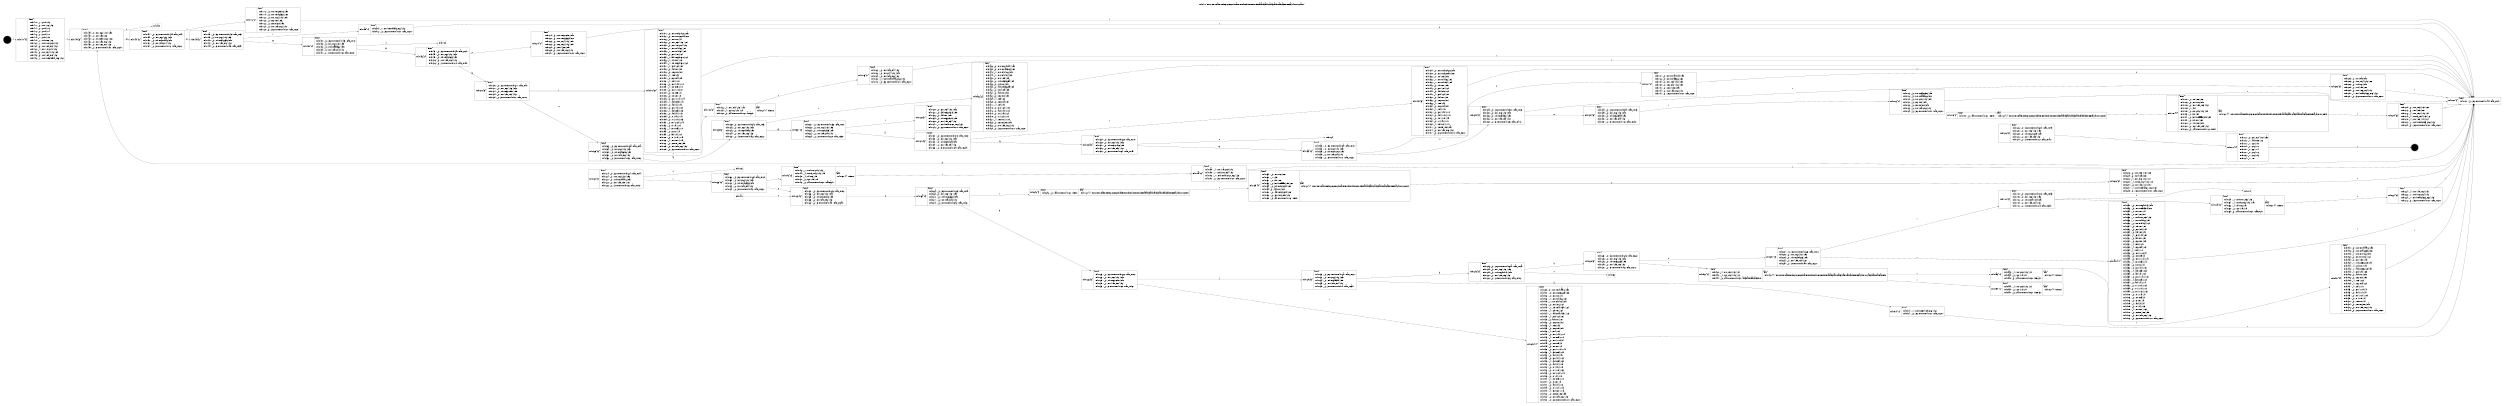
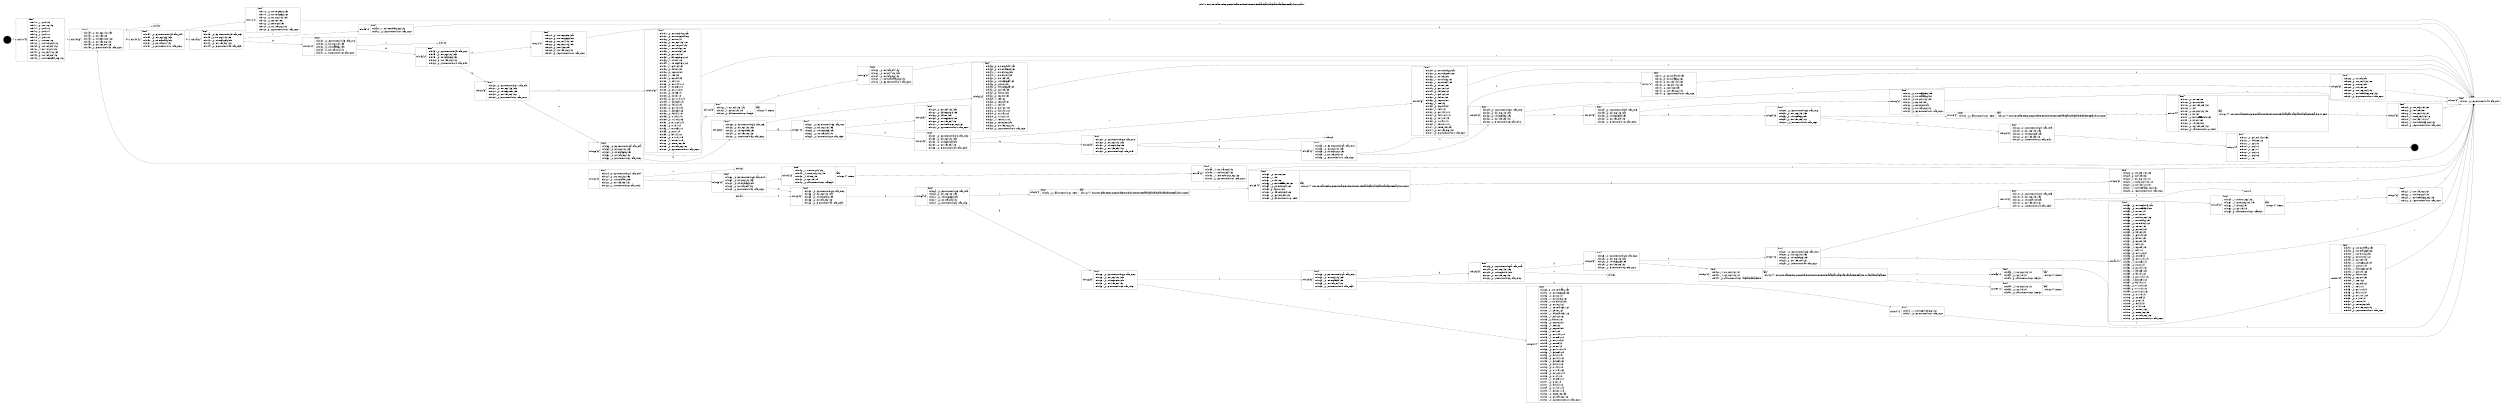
node "0x4015ed [25]": added
